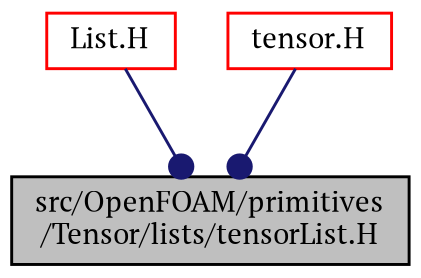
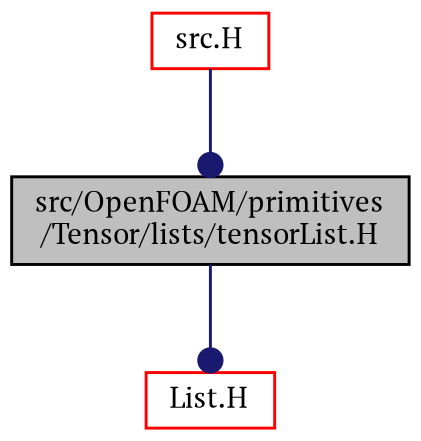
node "tensor.H": label "tensor.H" -> "src.H"
edge "List.H" -> "src/OpenFOAM/primitives /Tensor/lists/tensorList.H": reversed
